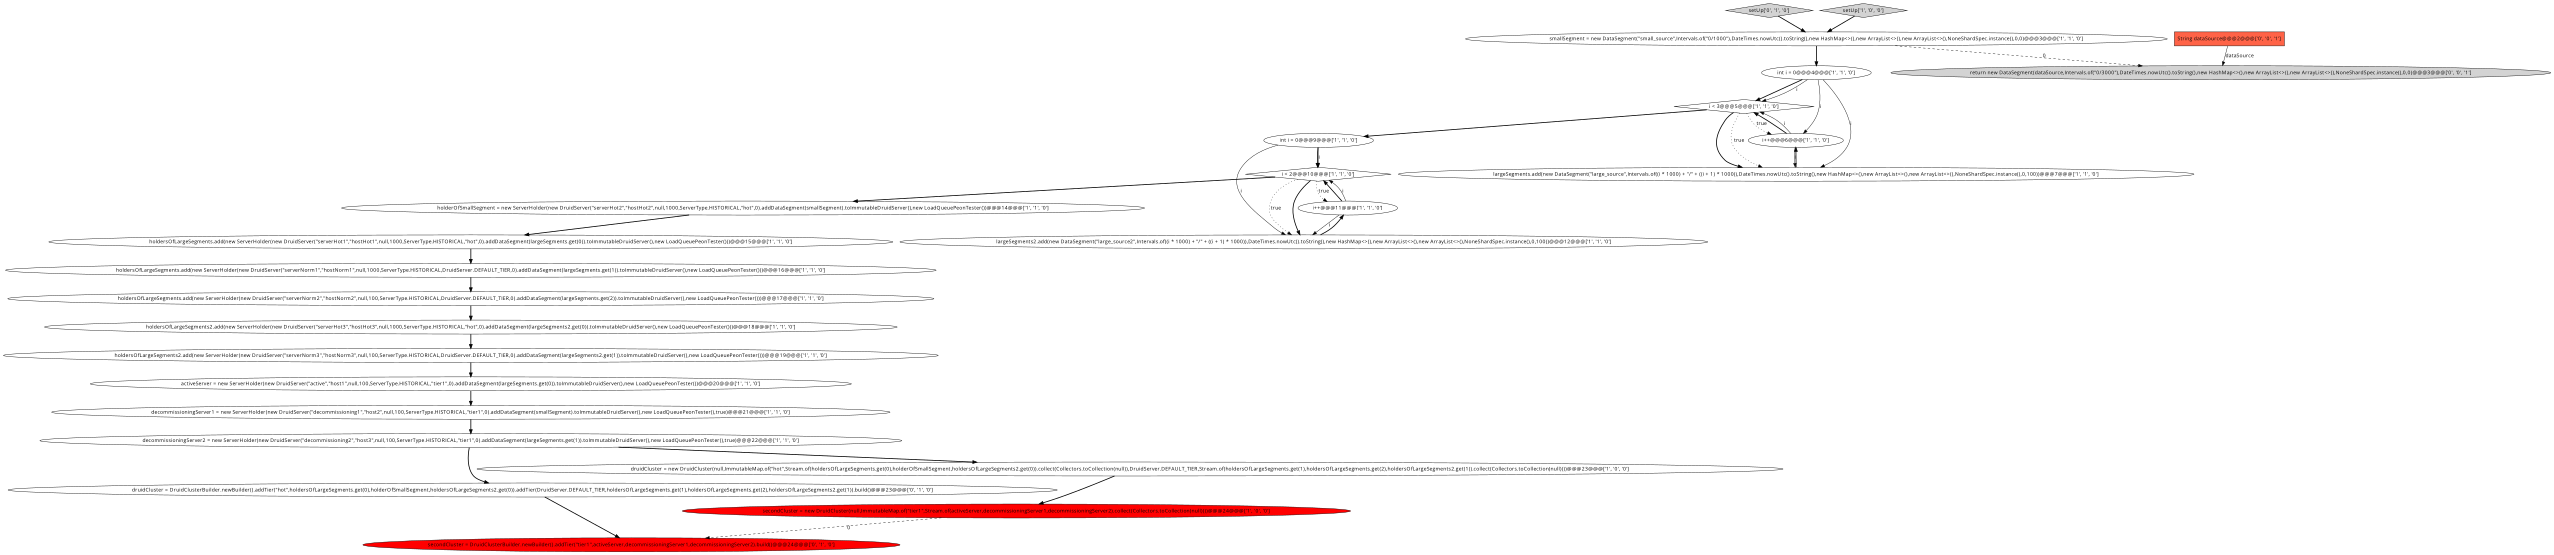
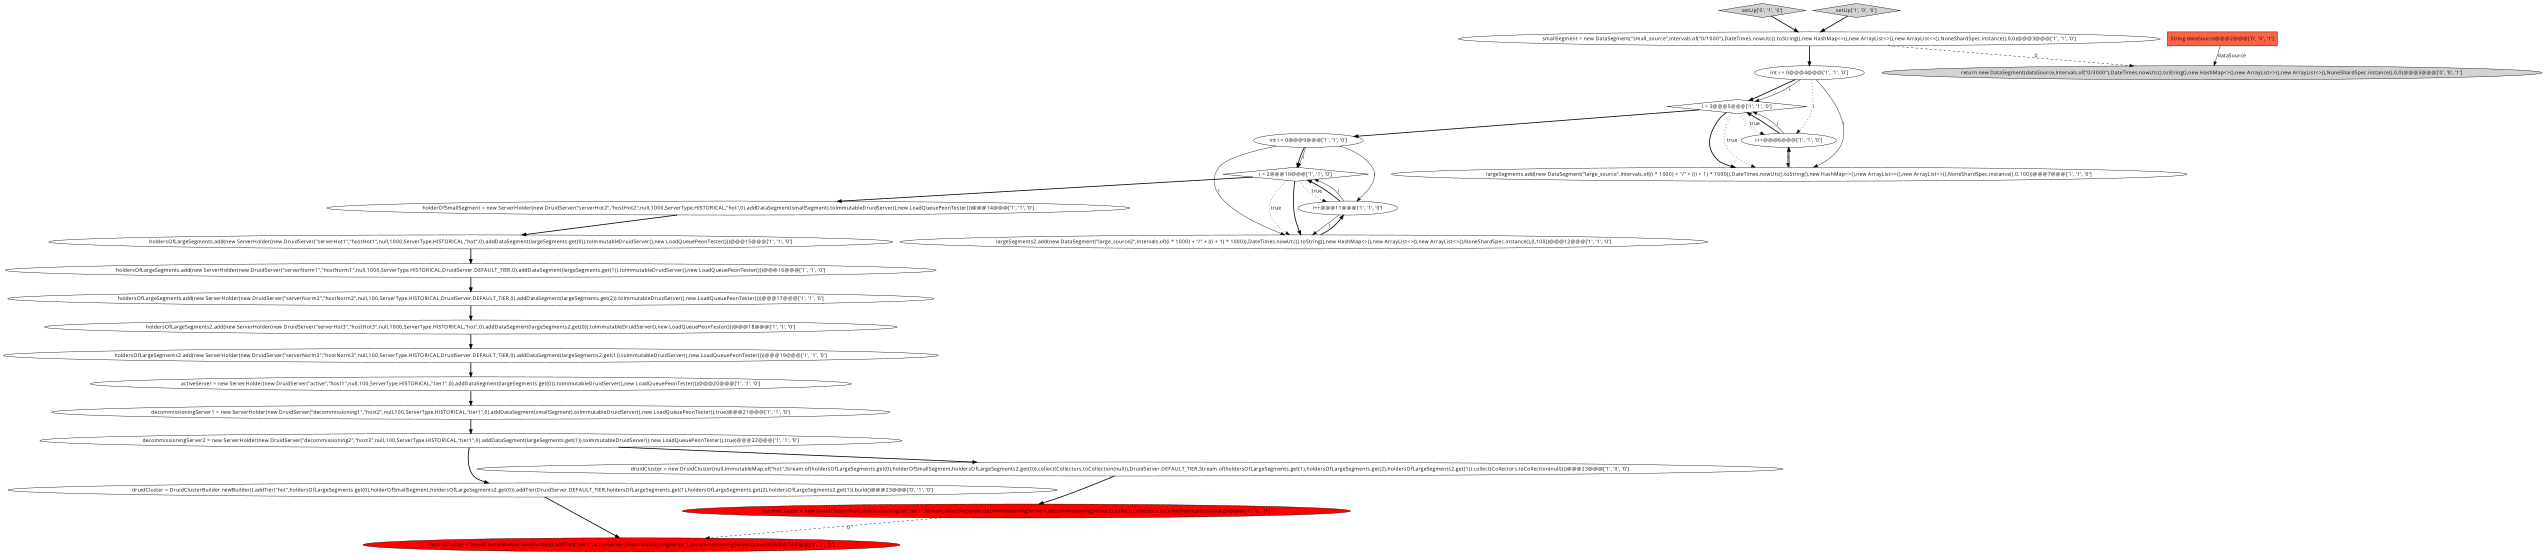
edge "int i = 0@@@4@@@['1', '1', '0']" -> "i++@@@6@@@['1', '1', '0']": style solid -> dotted
edge "int i = 0@@@9@@@['1', '1', '0']" -> "i++@@@11@@@['1', '1', '0']": added, label "i"
